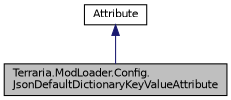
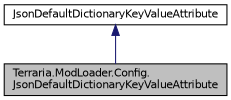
node "Attribute": label "Attribute" -> "JsonDefaultDictionaryKeyValueAttribute"
